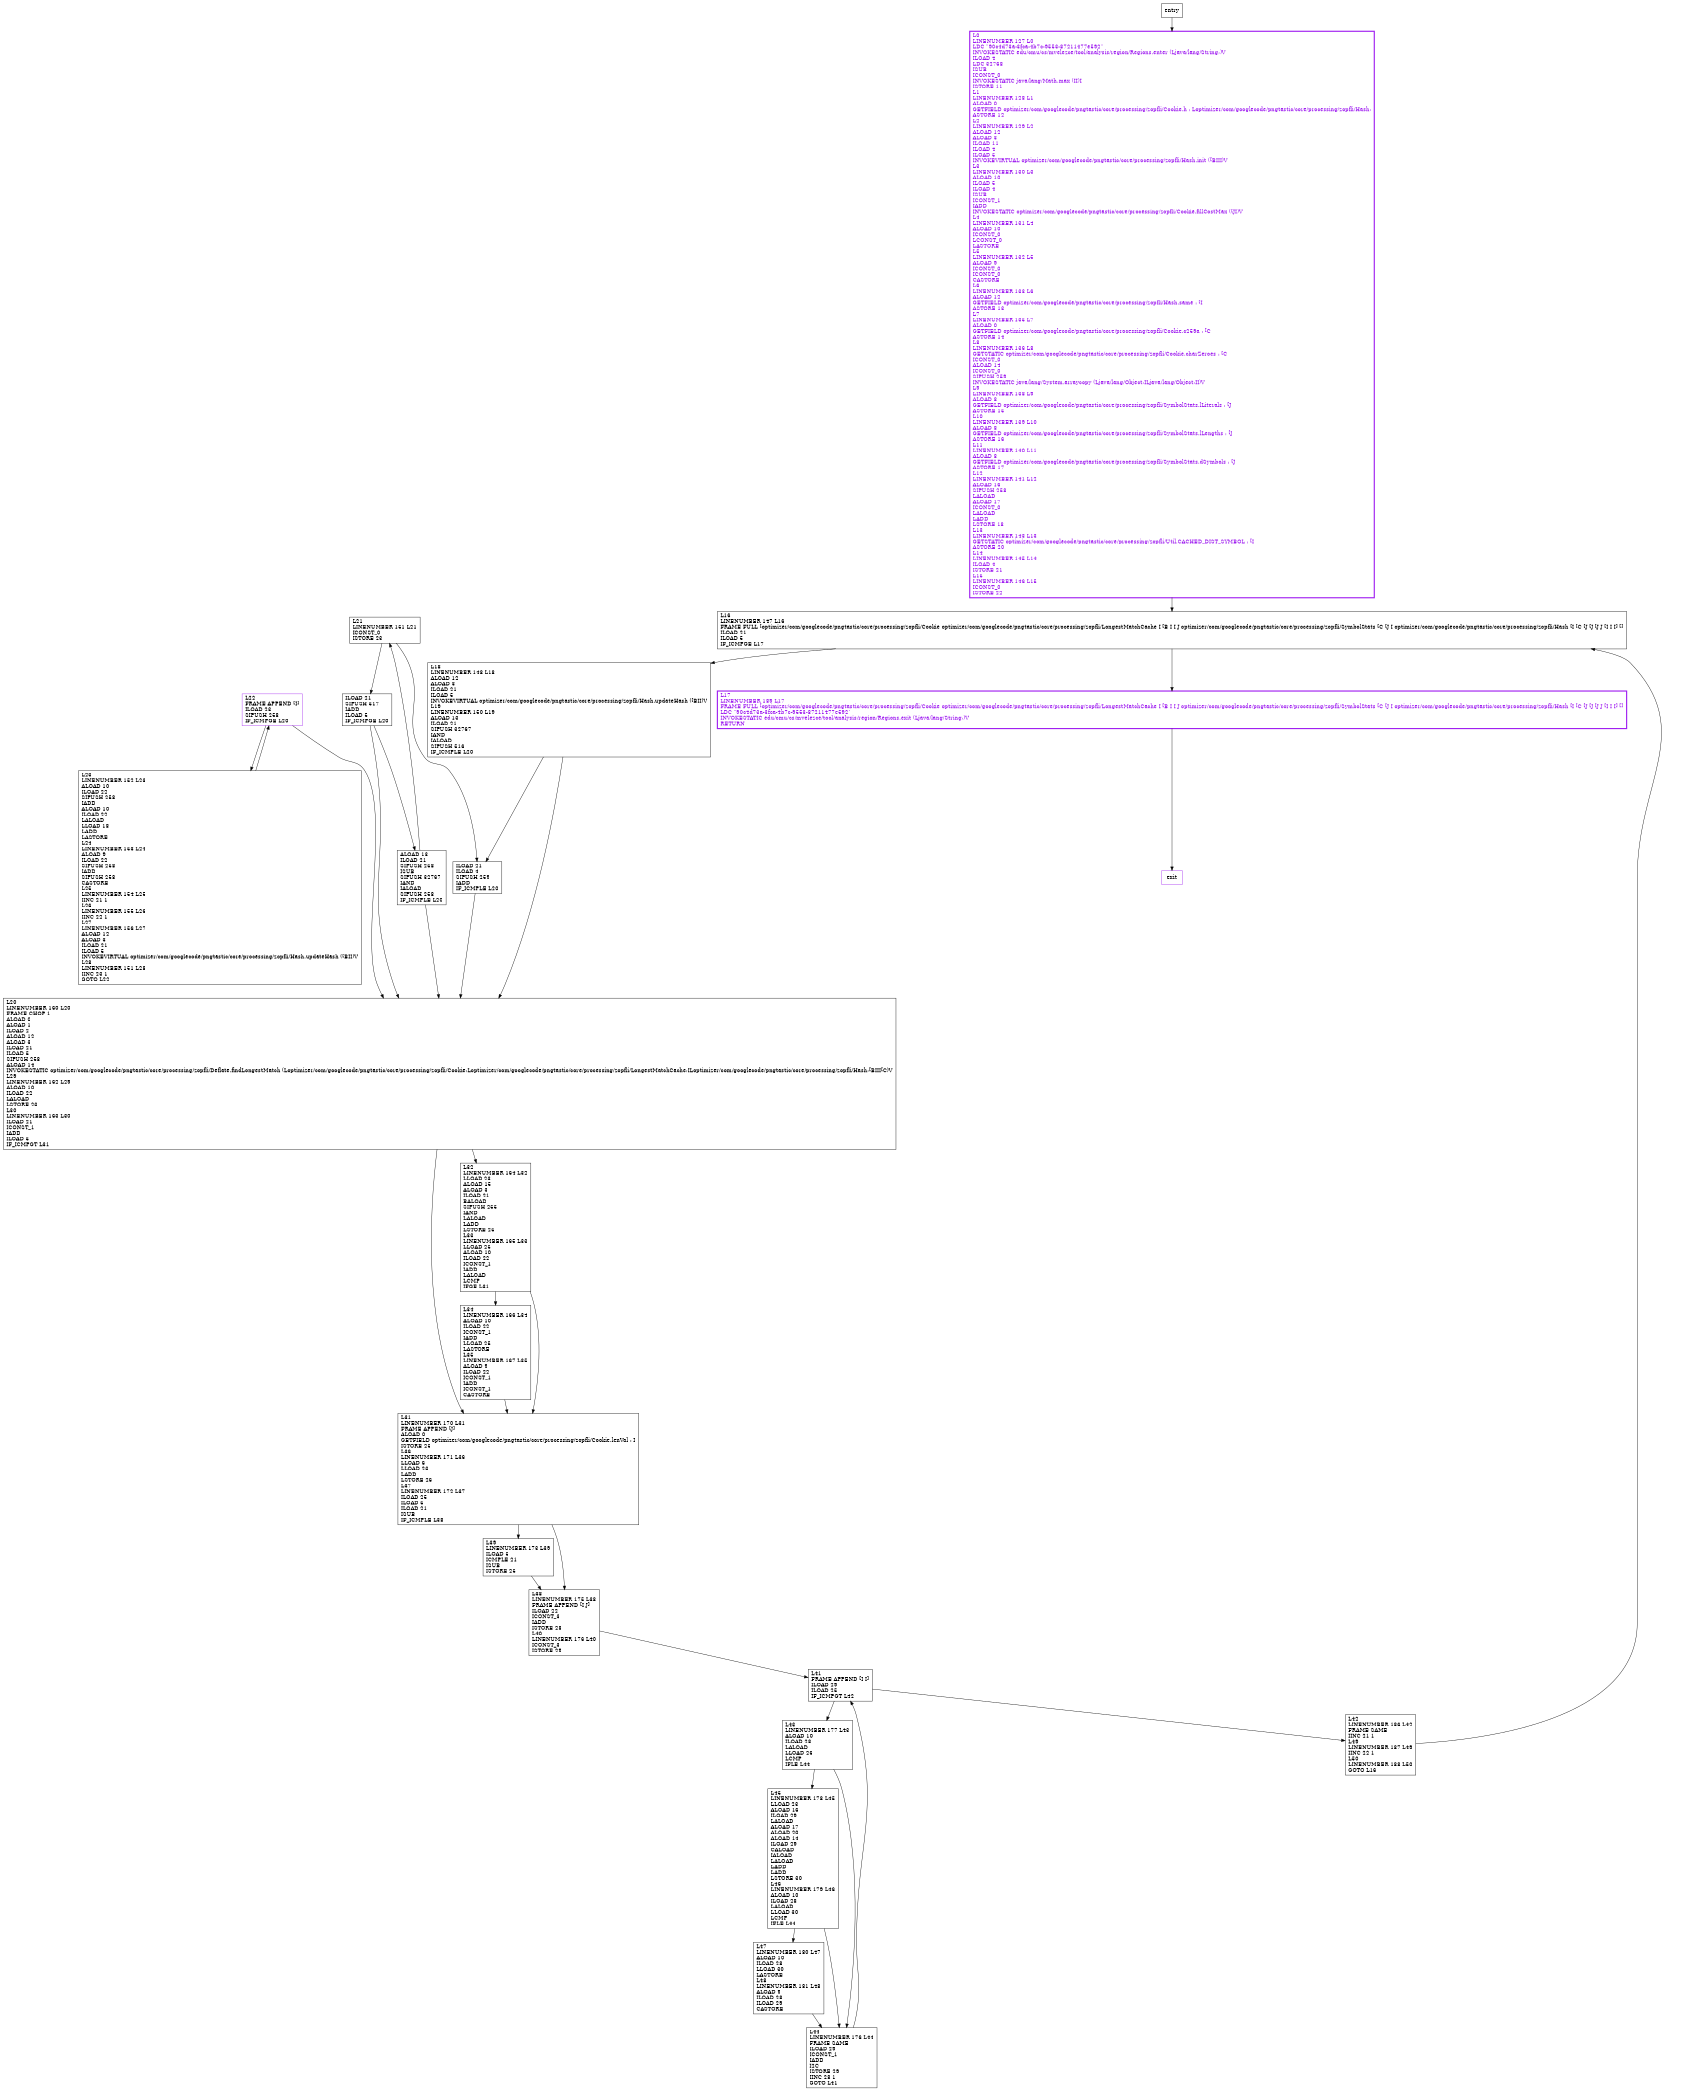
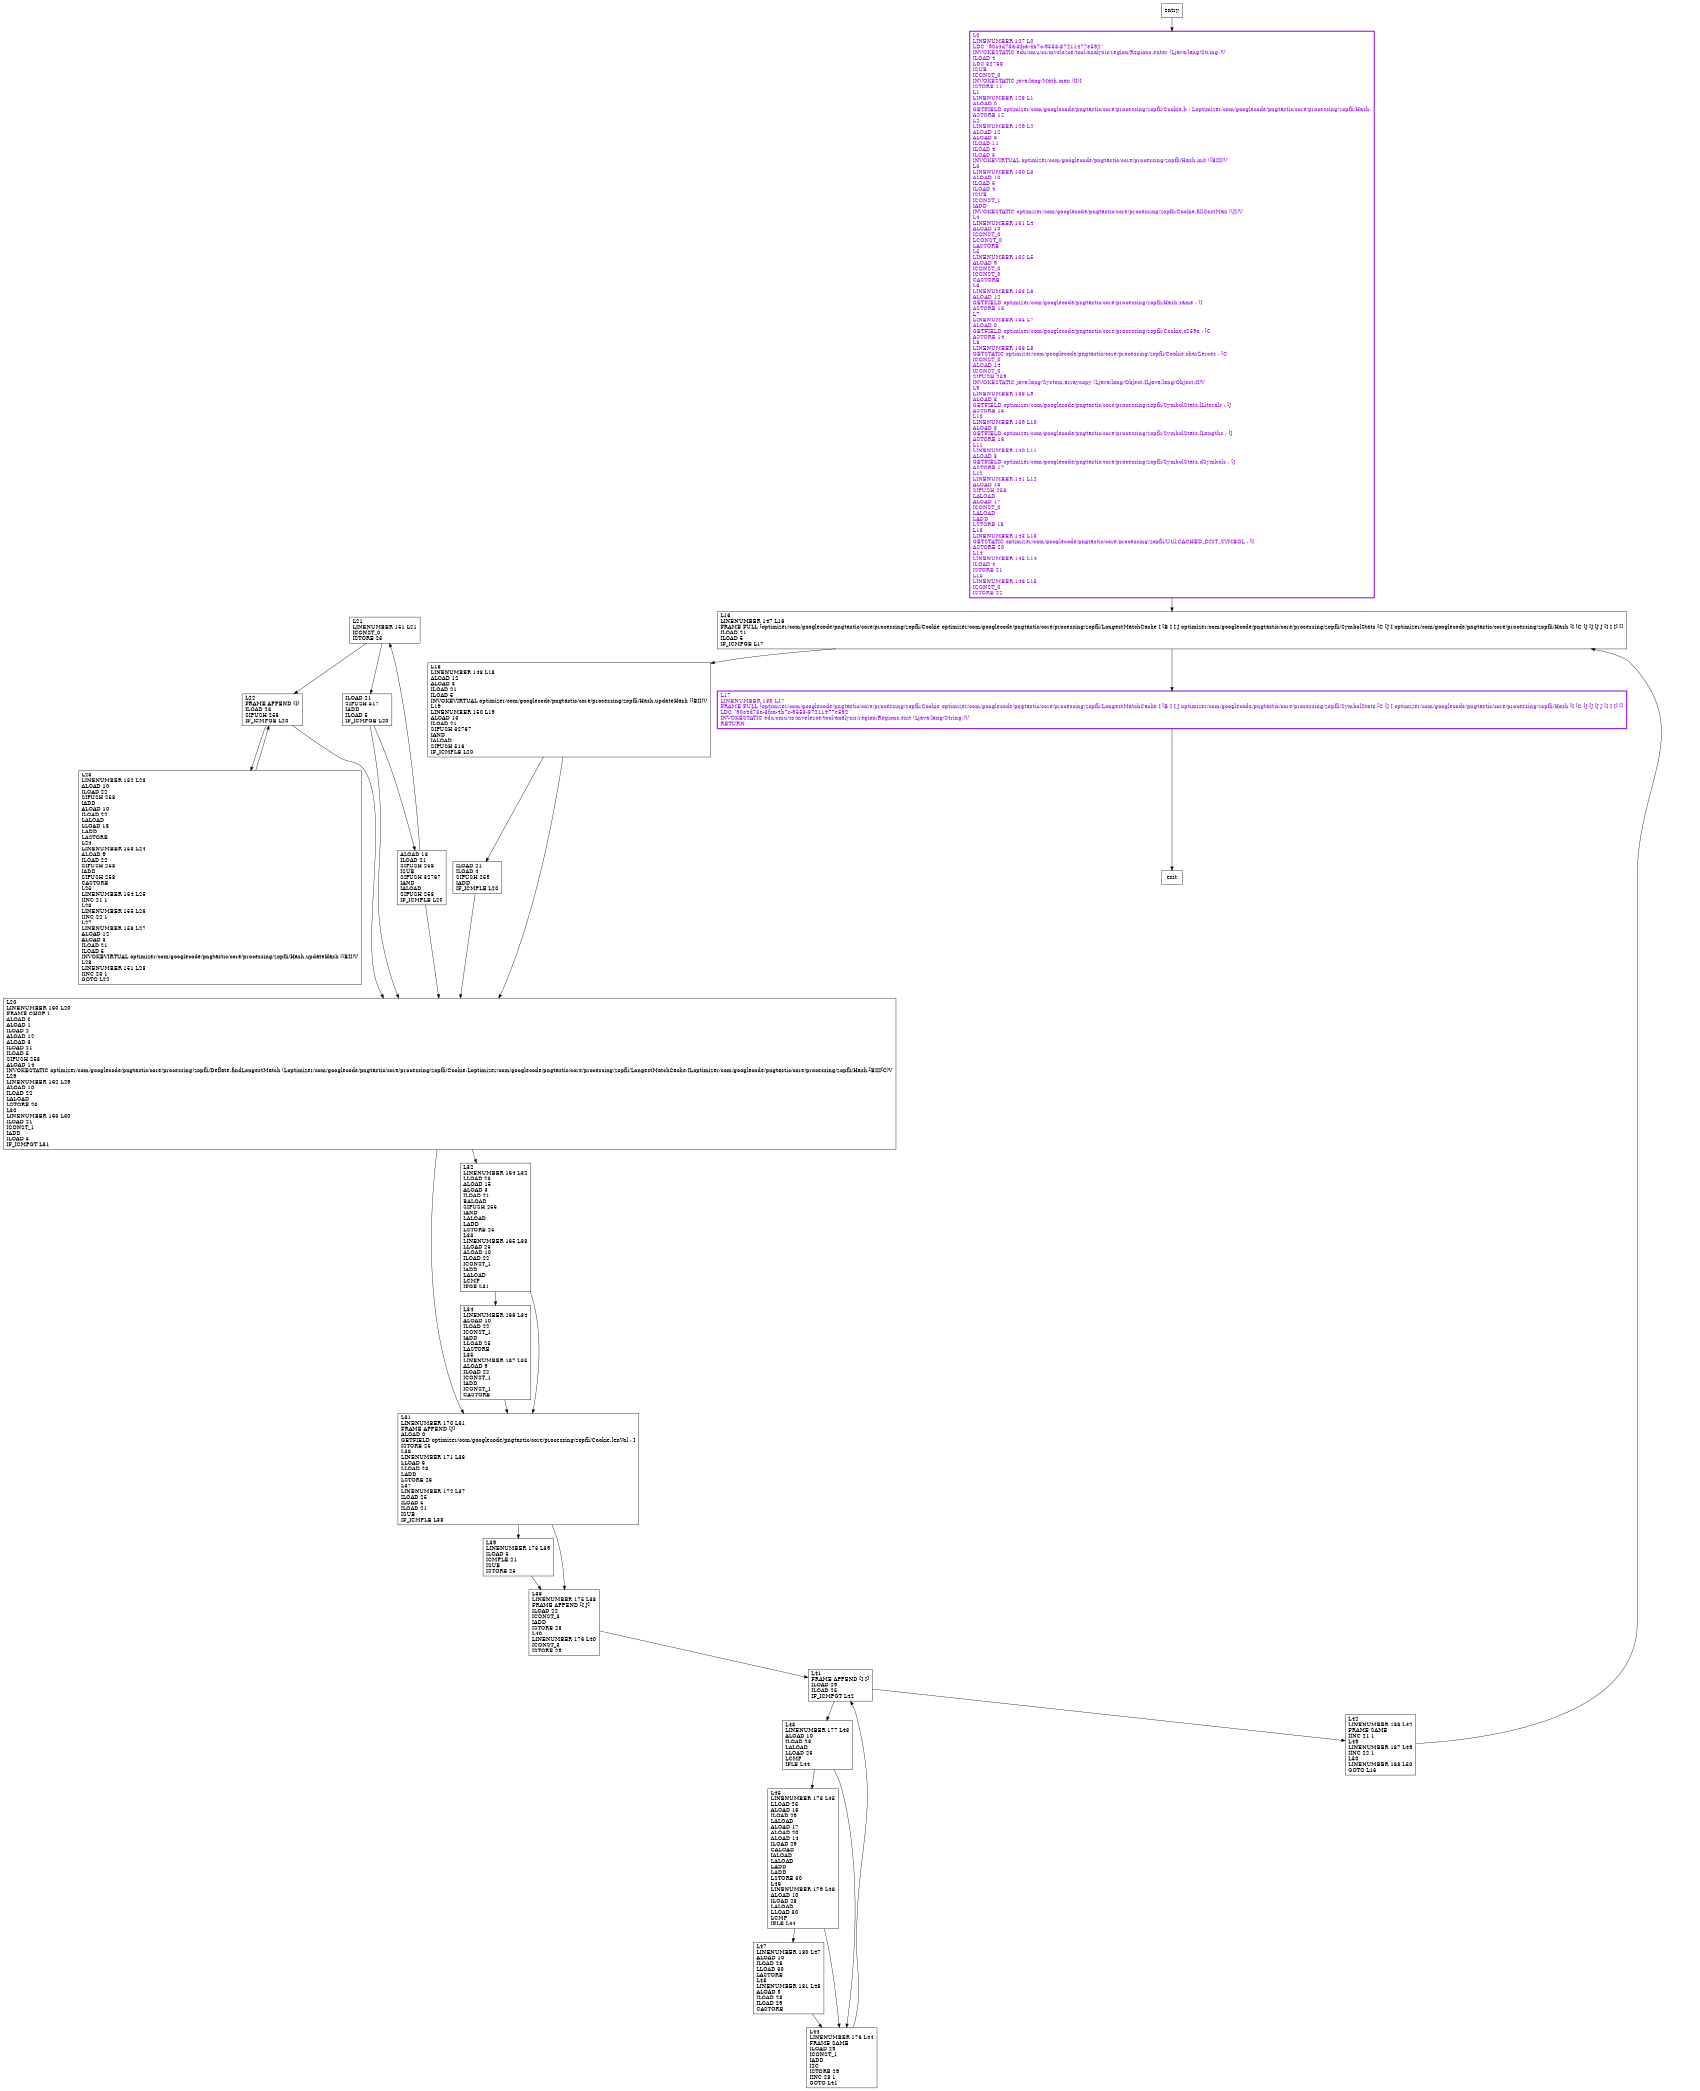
node "L22 FRAME APPEND [I] ILOAD 23 SIPUSH 258 IF_ICMPGE L20": color purple -> black
edge "L21 LINENUMBER 151 L21 ICONST_0 ISTORE 23" -> "ILOAD 21 ILOAD 4 SIPUSH 259 IADD IF_ICMPLE L20": now "L21 LINENUMBER 151 L21 ICONST_0 ISTORE 23" -> "L22 FRAME APPEND [I] ILOAD 23 SIPUSH 258 IF_ICMPGE L20"
node "exit": color purple -> black
